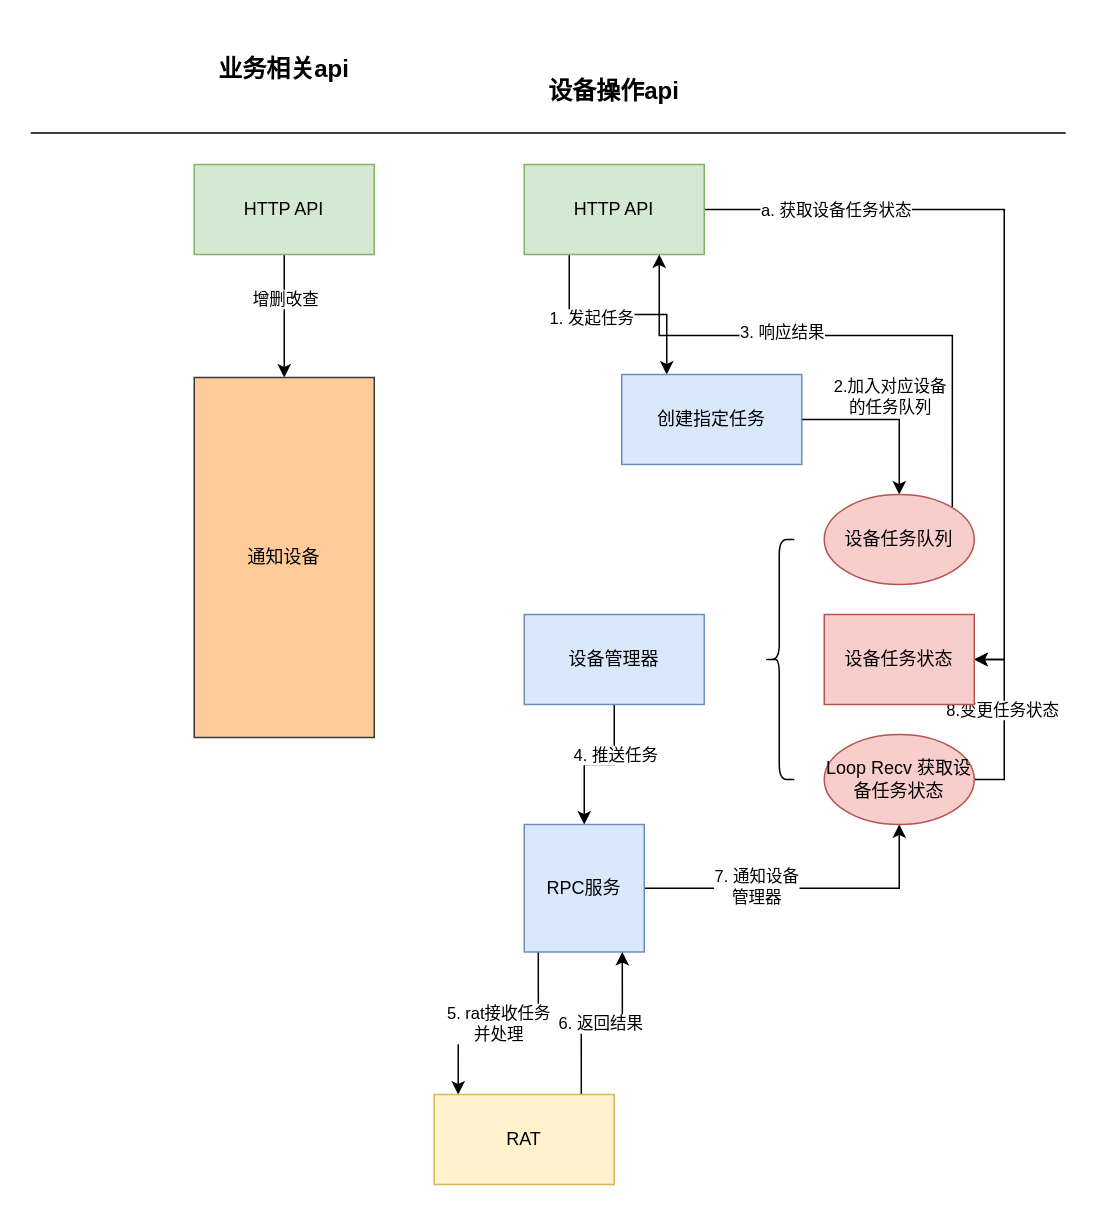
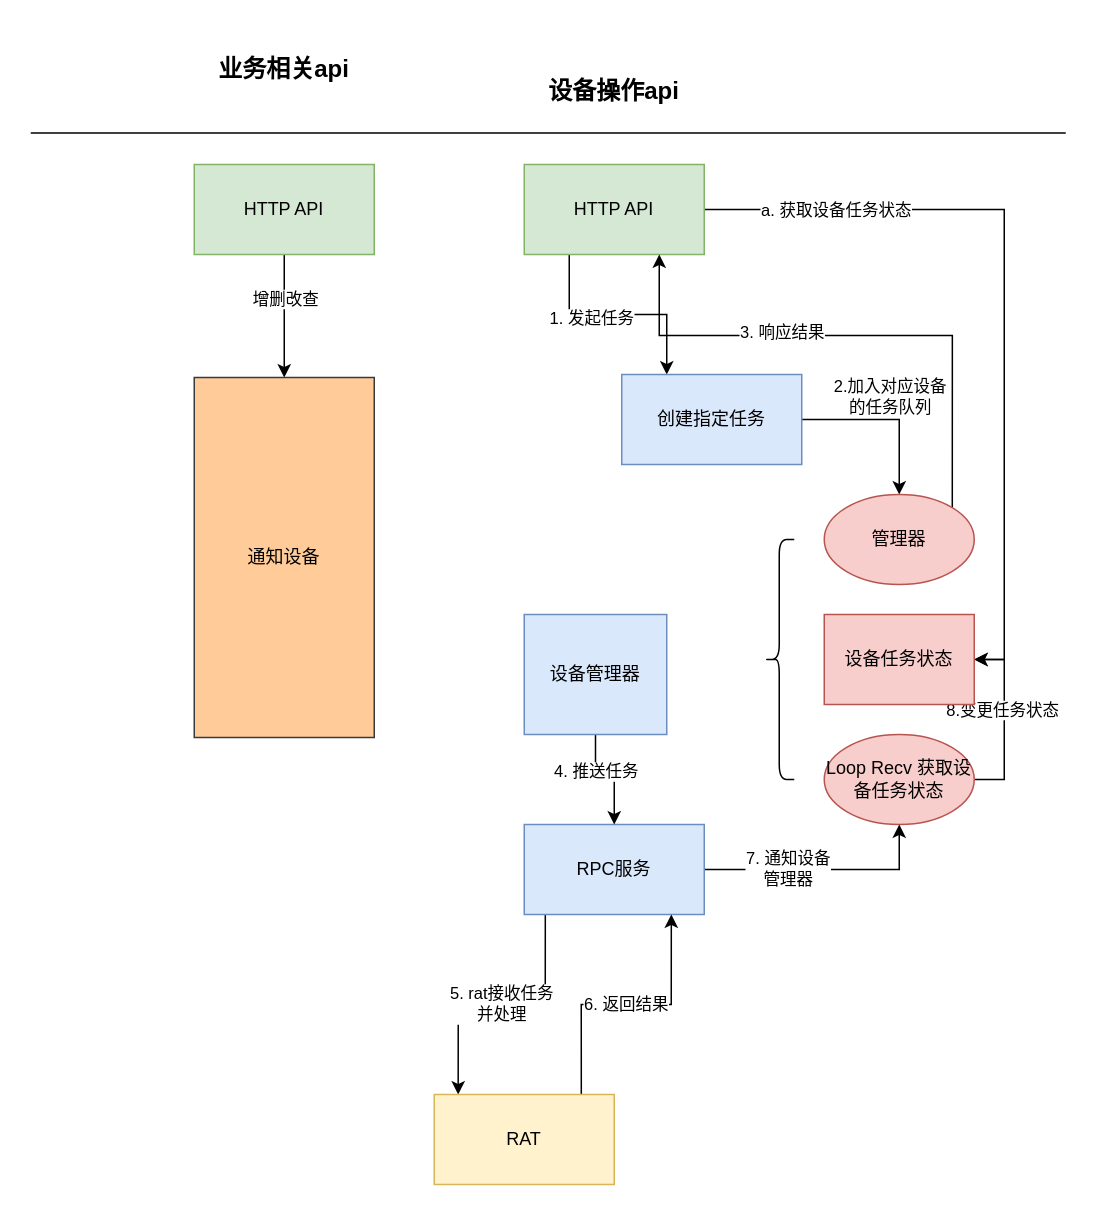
node "设备任务队列": label "设备任务队列" -> "管理器"
node "设备管理器": size 180x90 -> 143x120
node "RPC服务": size 120x128 -> 180x90
